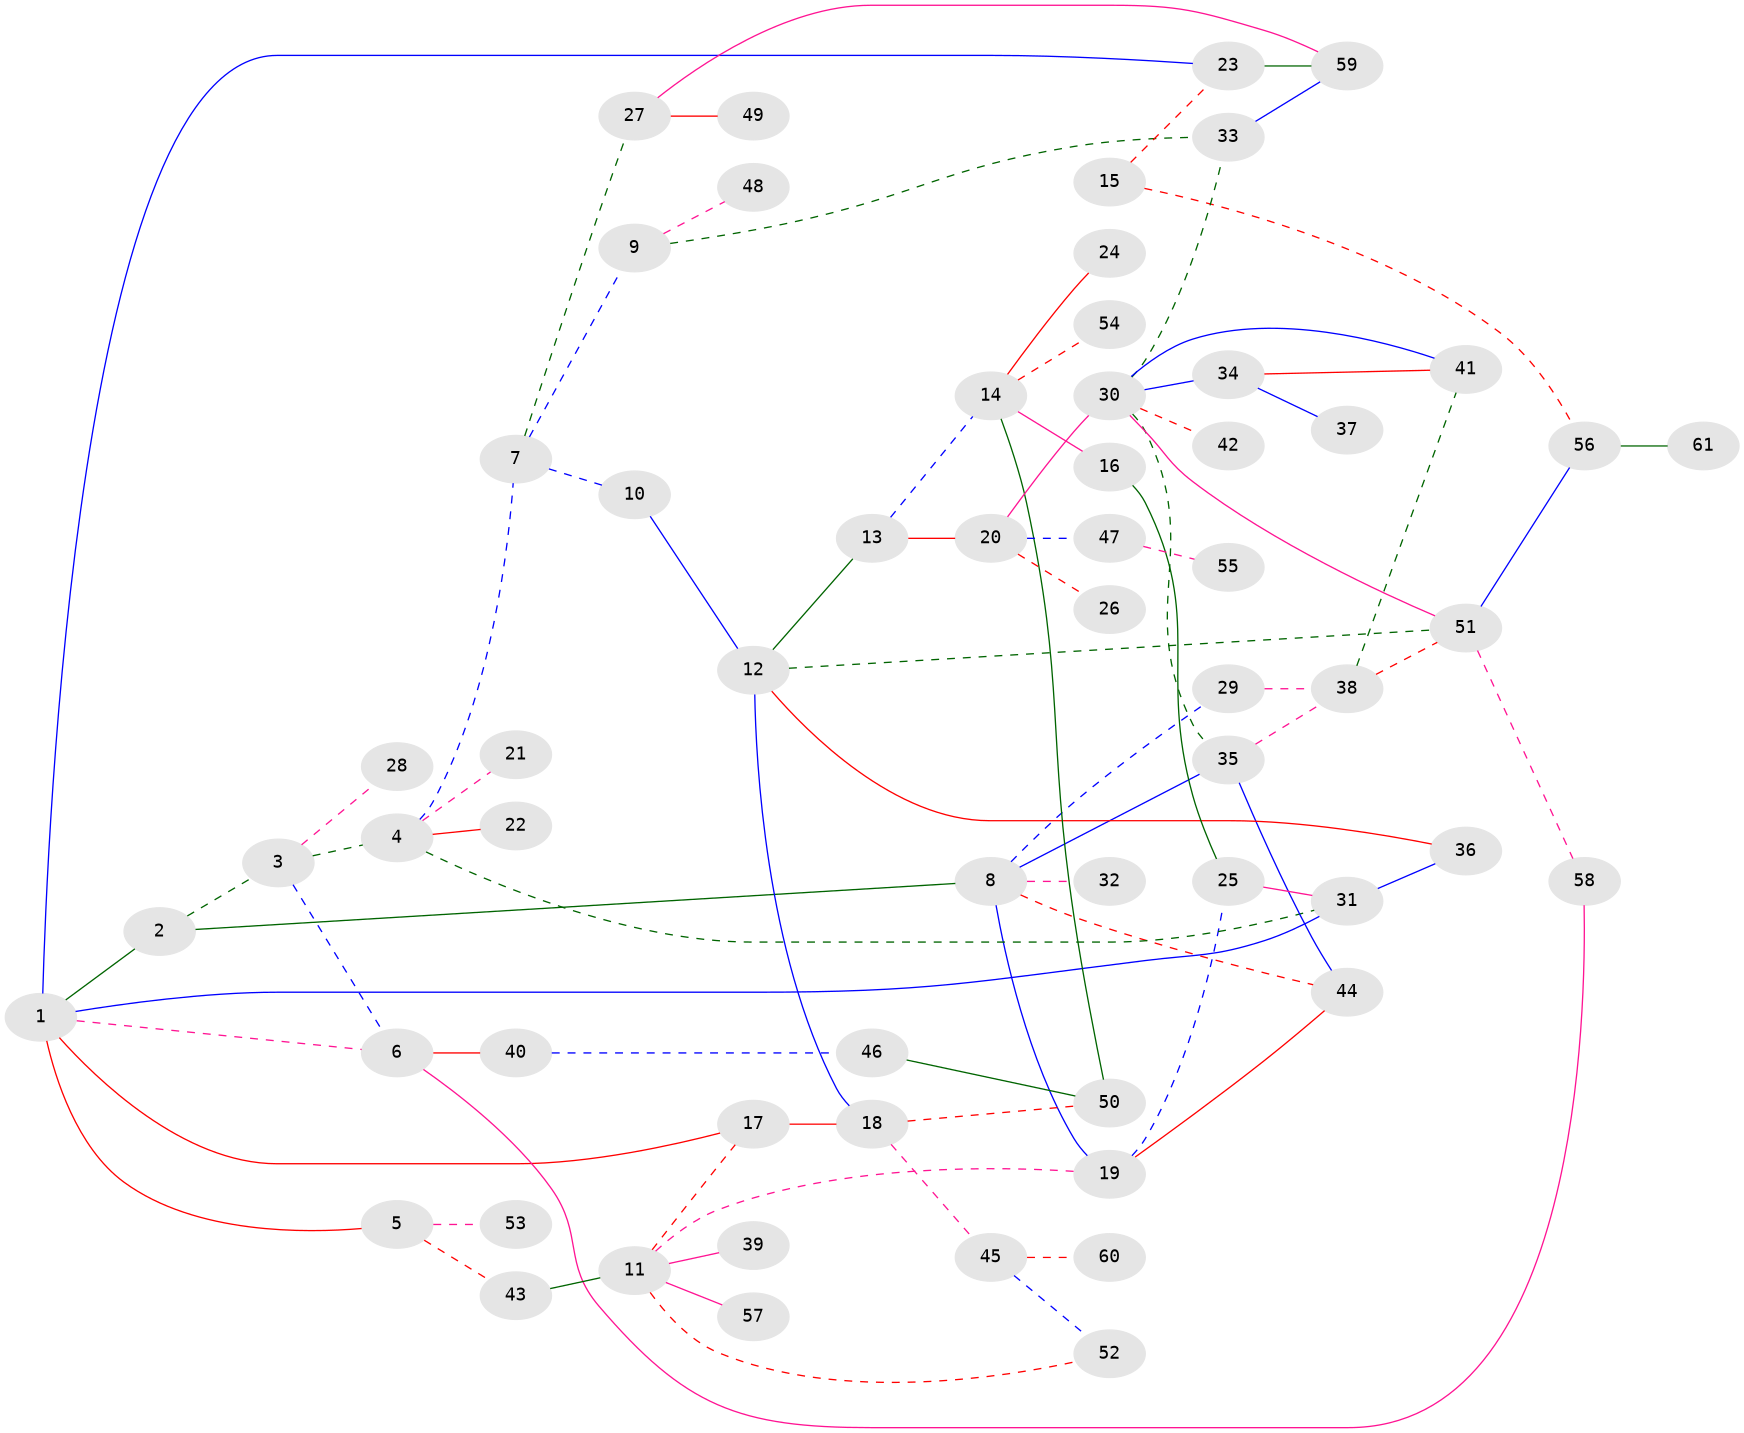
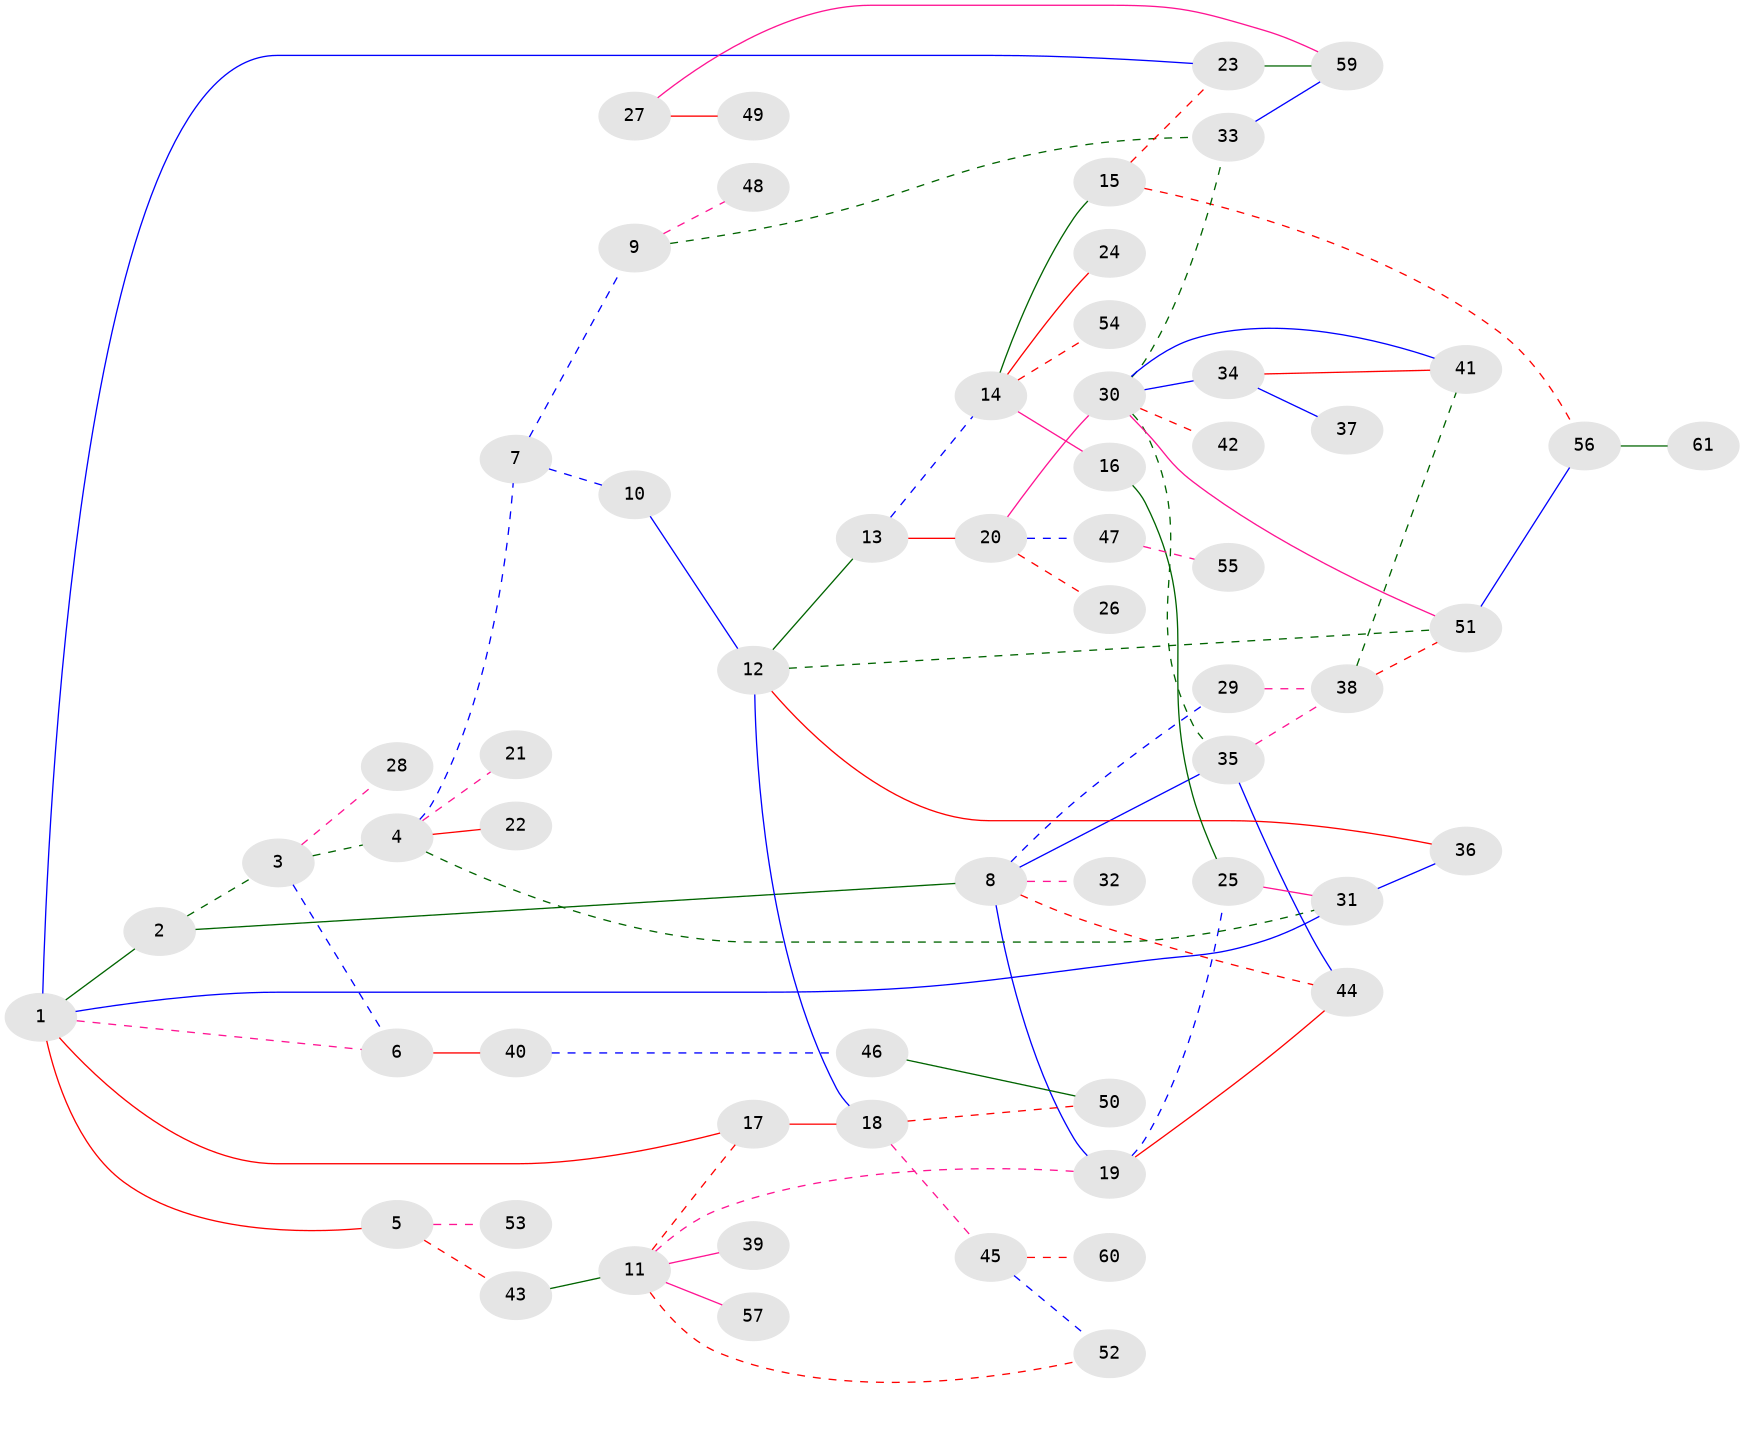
edge "27" -- "7": removed
edge "14" -- "50": now "14" -- "15"
node "58": removed
